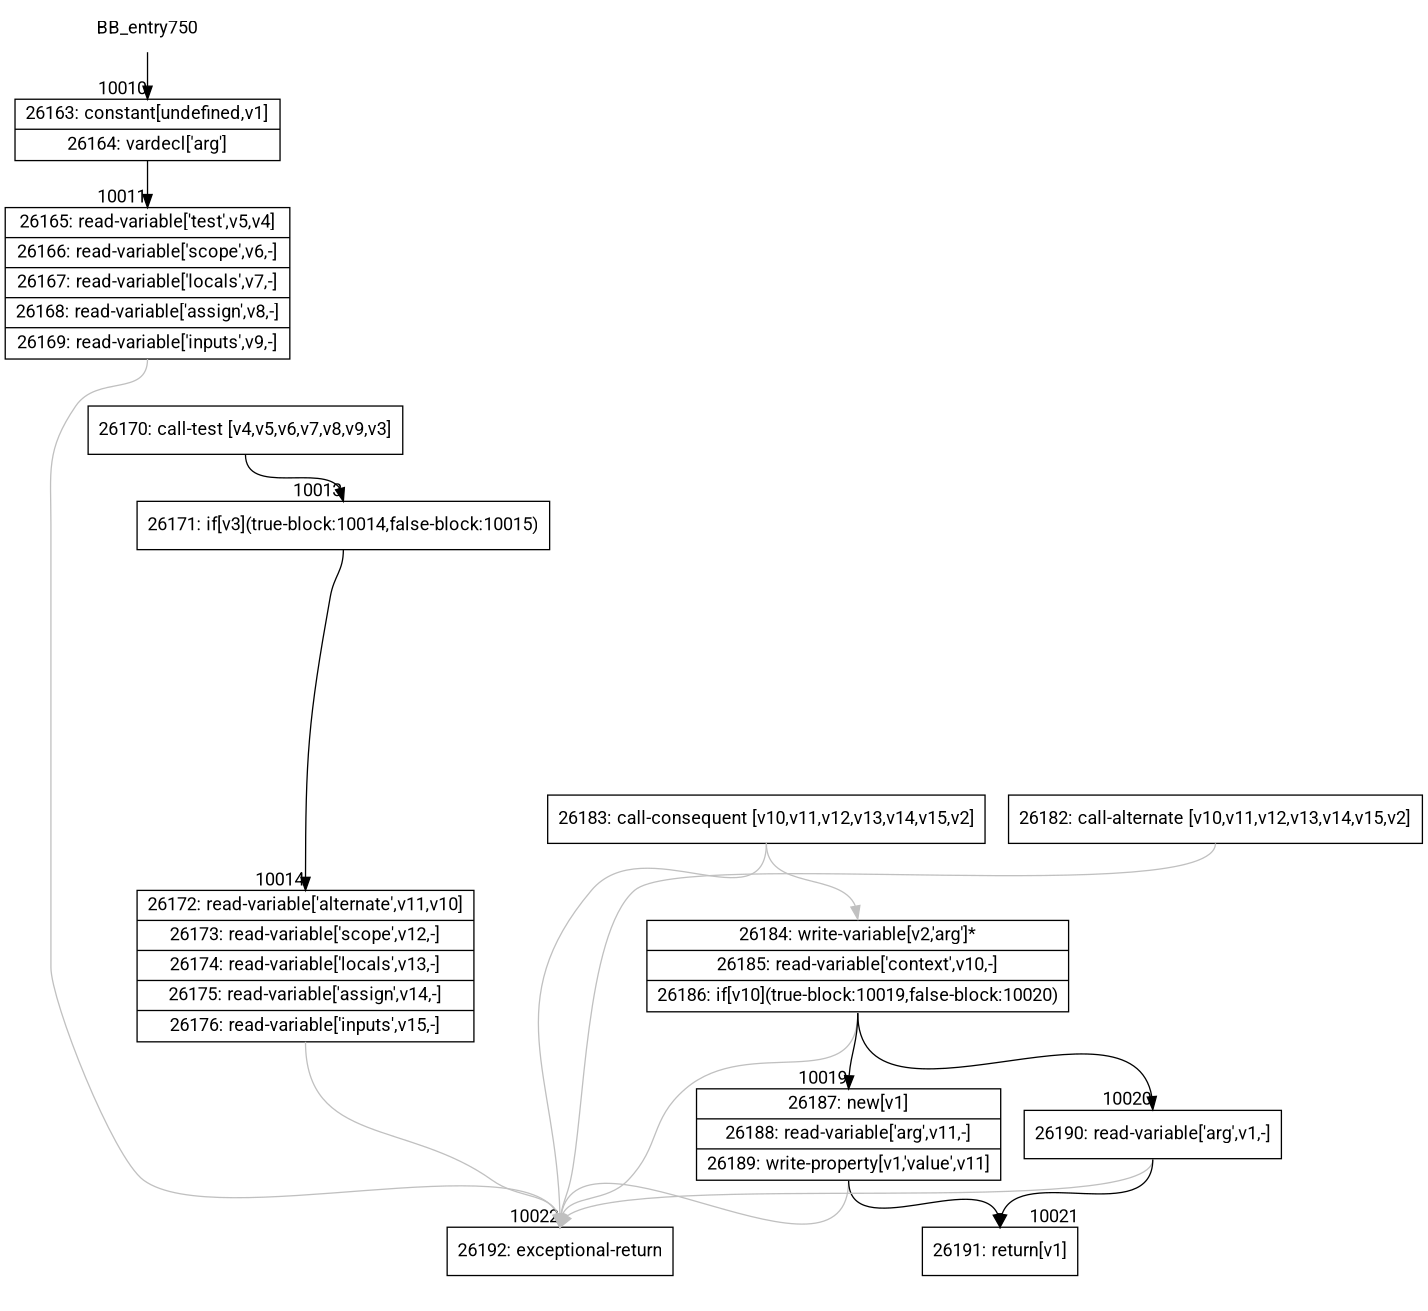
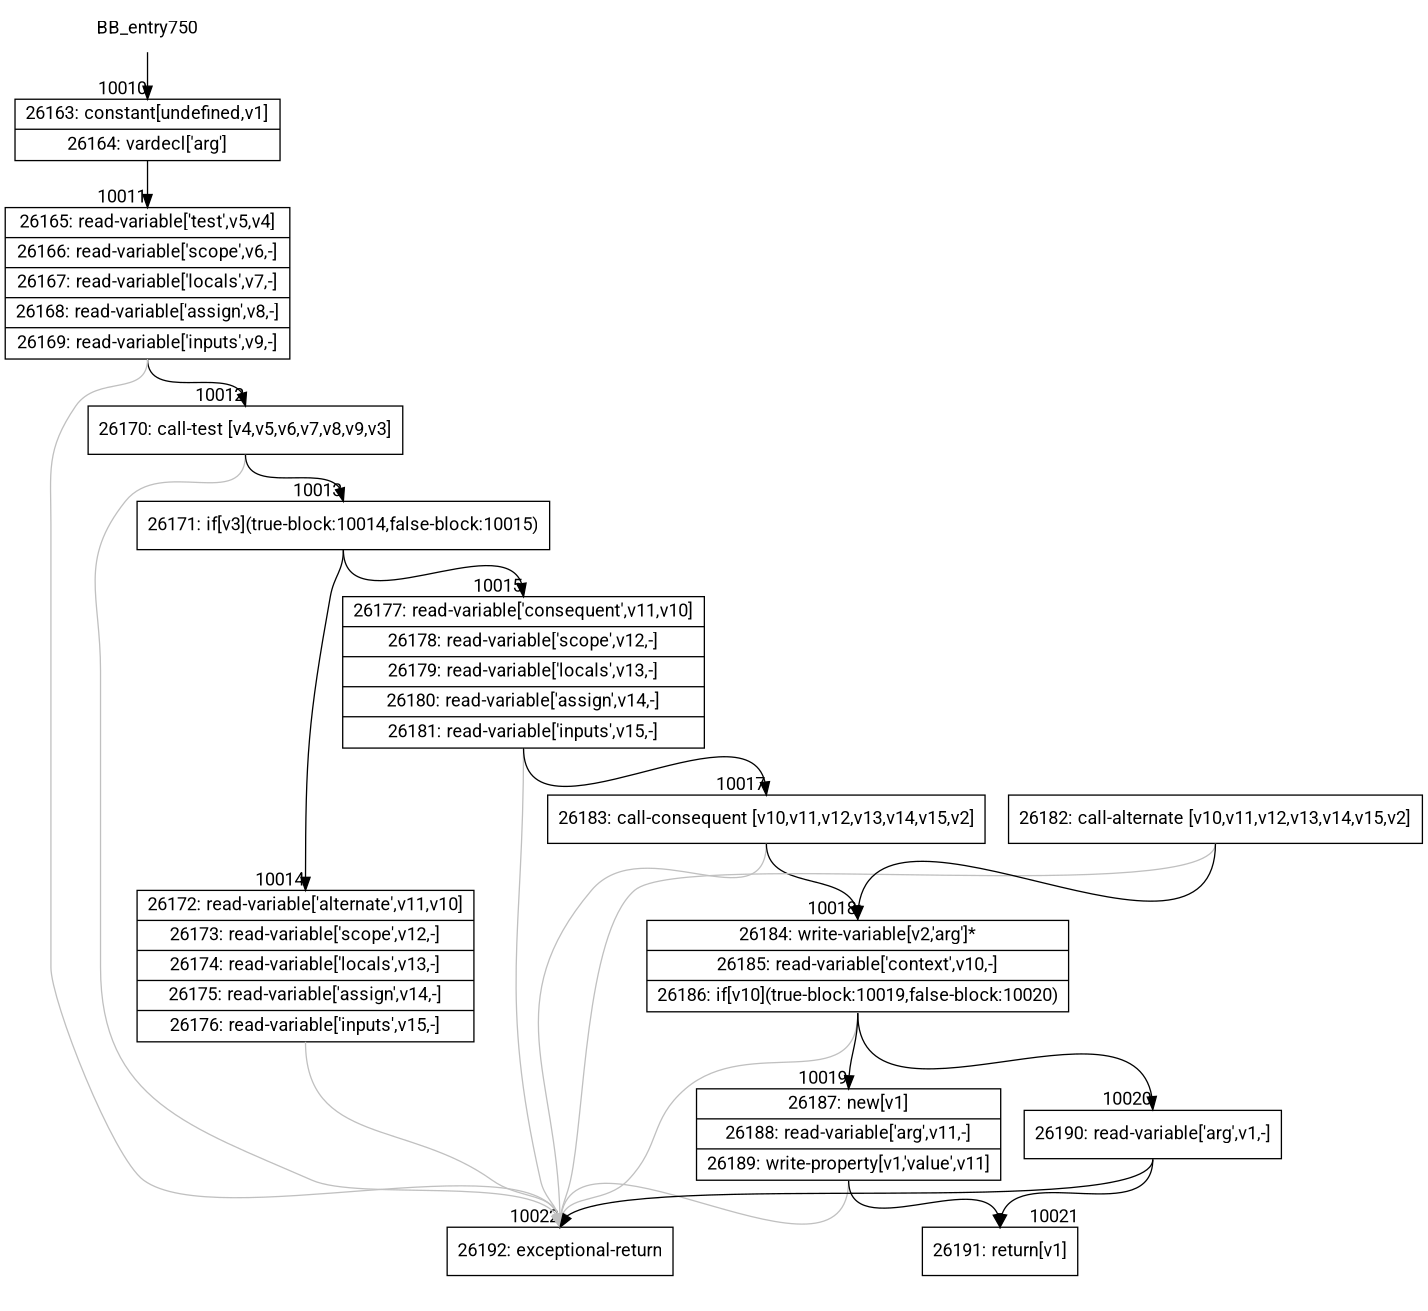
edge "26165: read-variable['test',v5,v4]" -> "26170: call-test [v4,v5,v6,v7,v8,v9,v3]": added
node "26177: read-variable['consequent',v11,v10]": added
edge "26183: call-consequent [v10,v11,v12,v13,v14,v15,v2]" -> "26184: write-variable[v2,'arg']*": color gray -> black
edge "26182: call-alternate [v10,v11,v12,v13,v14,v15,v2]" -> "26184: write-variable[v2,'arg']*": added
edge "26170: call-test [v4,v5,v6,v7,v8,v9,v3]" -> "26192: exceptional-return": added
edge "26190: read-variable['arg',v1,-]" -> "26192: exceptional-return": color gray -> black
